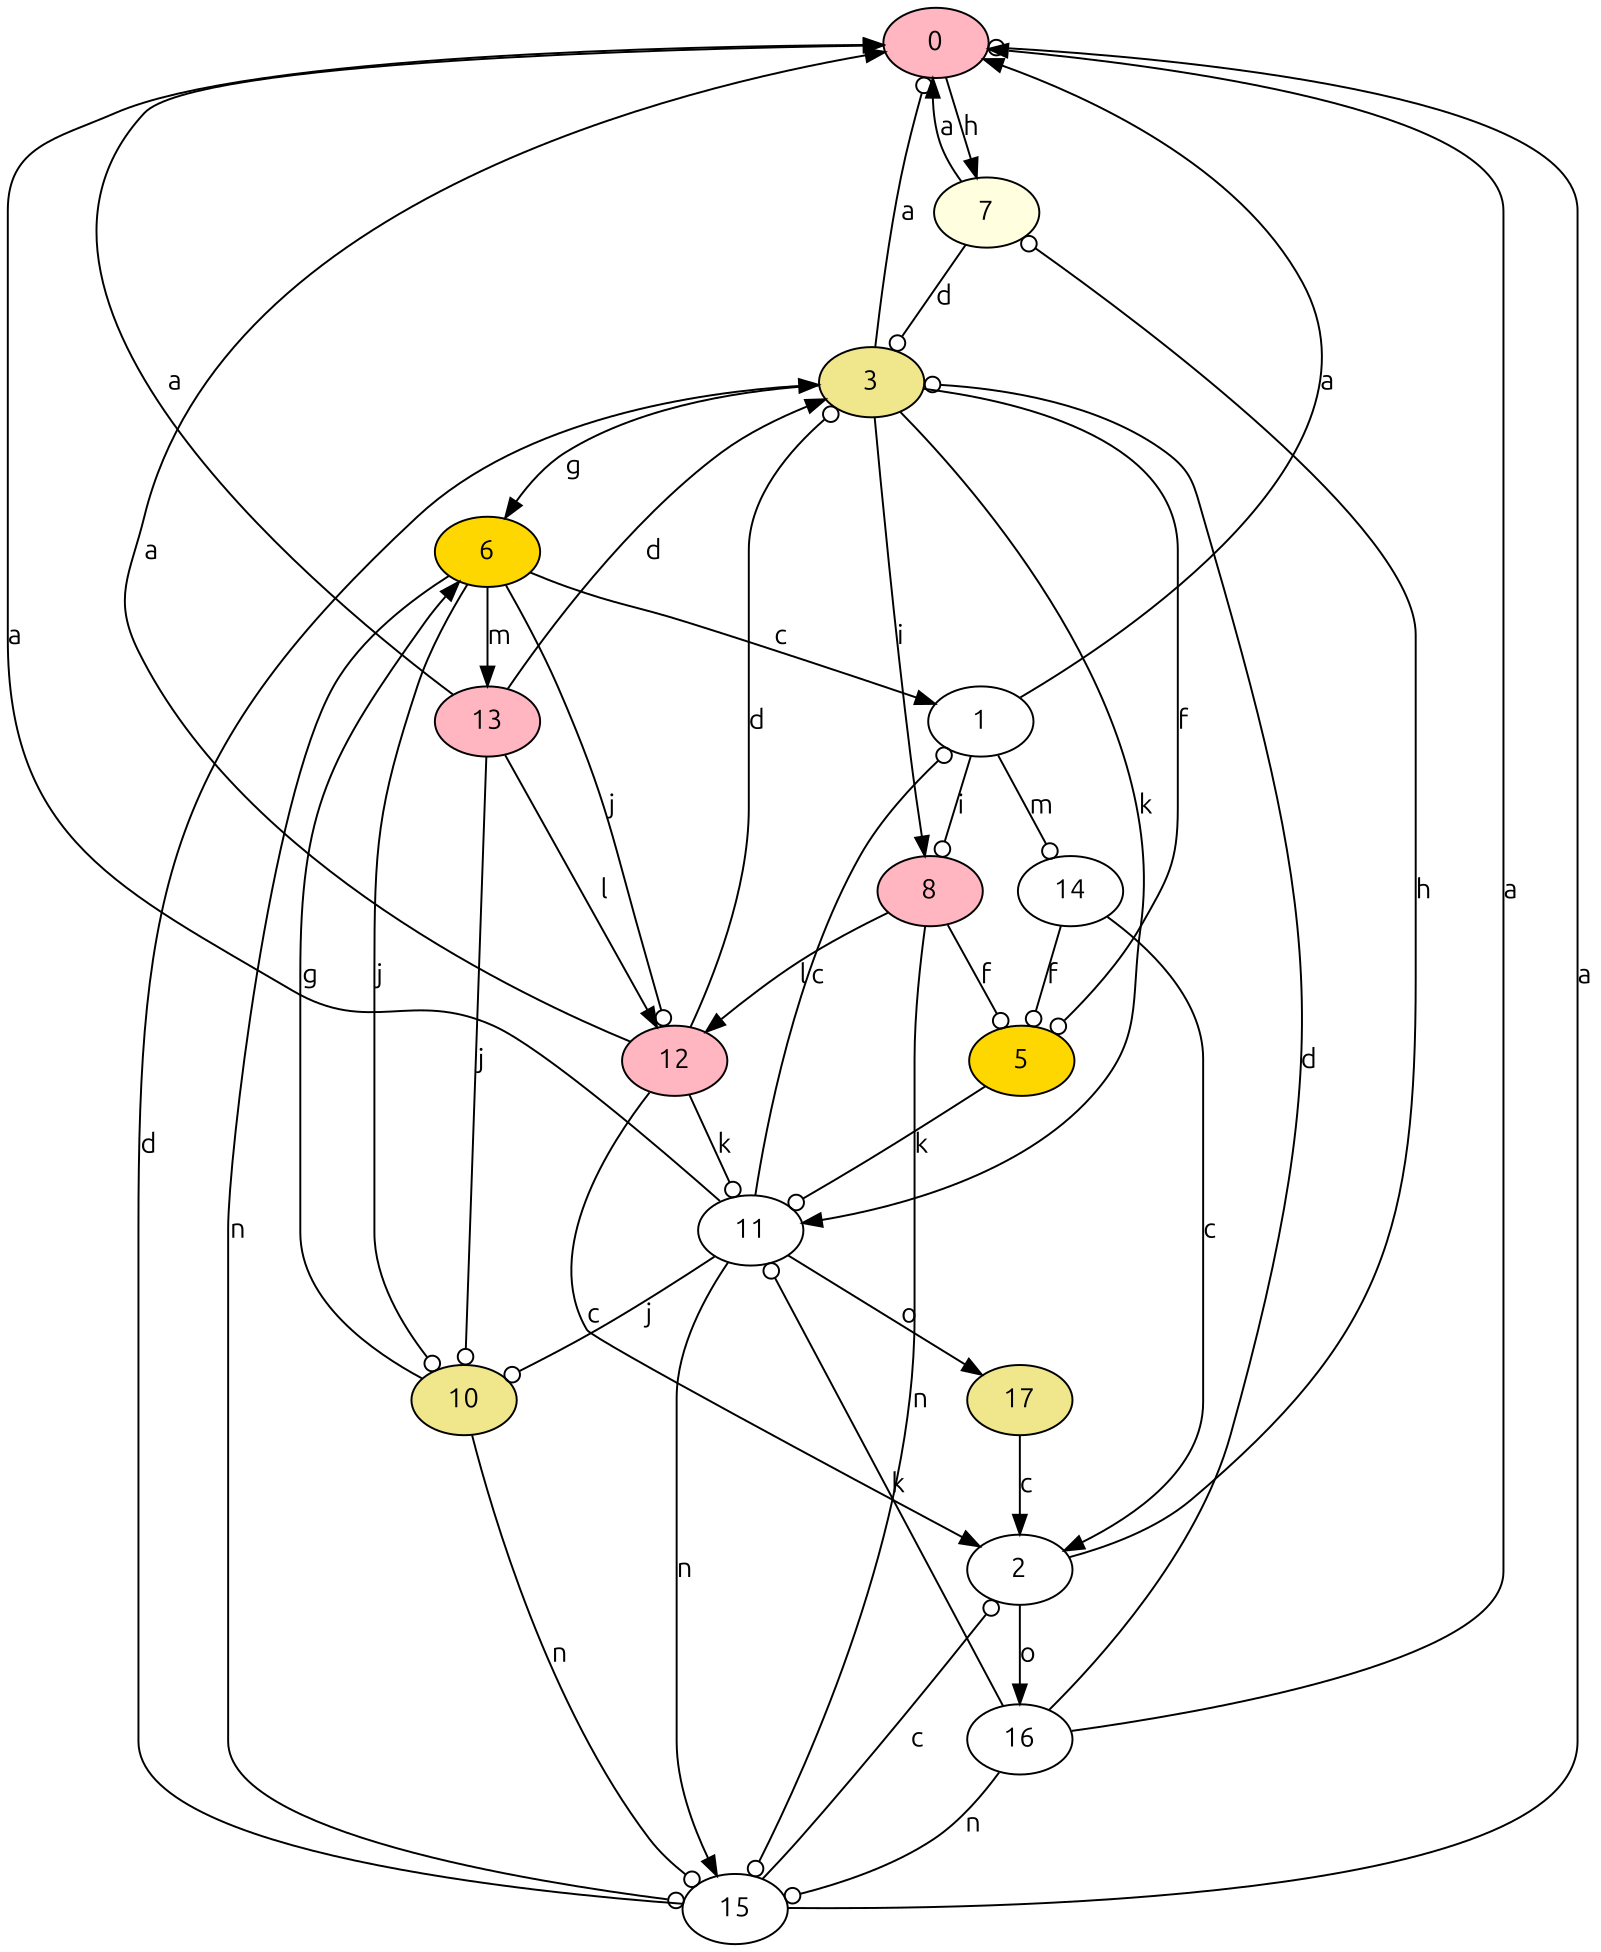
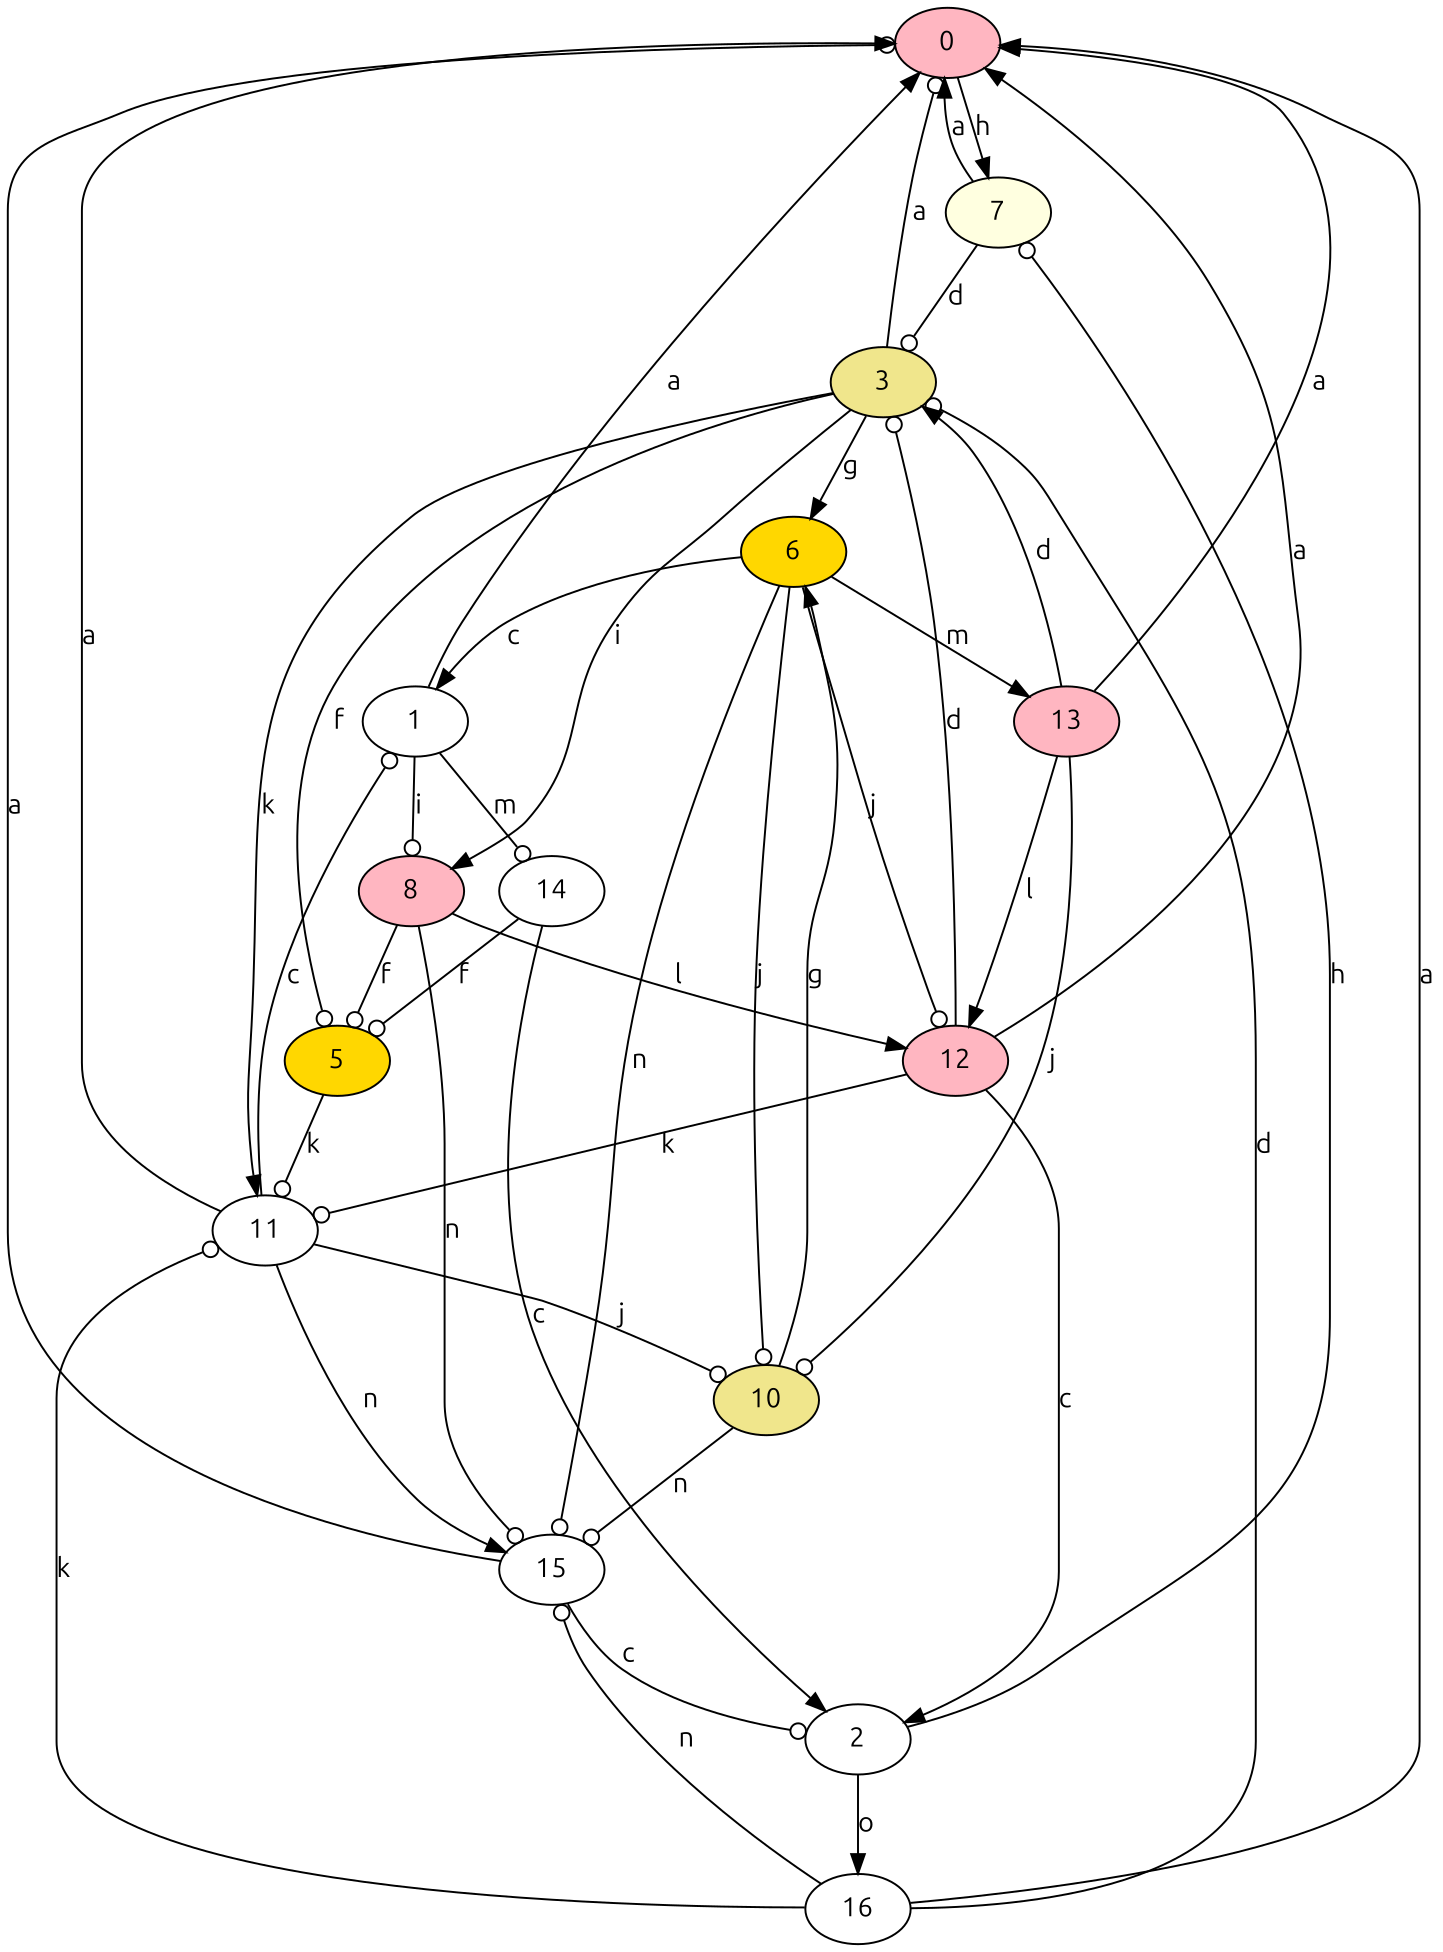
edge "15" -> "3": removed, label "d"
node "17": removed
